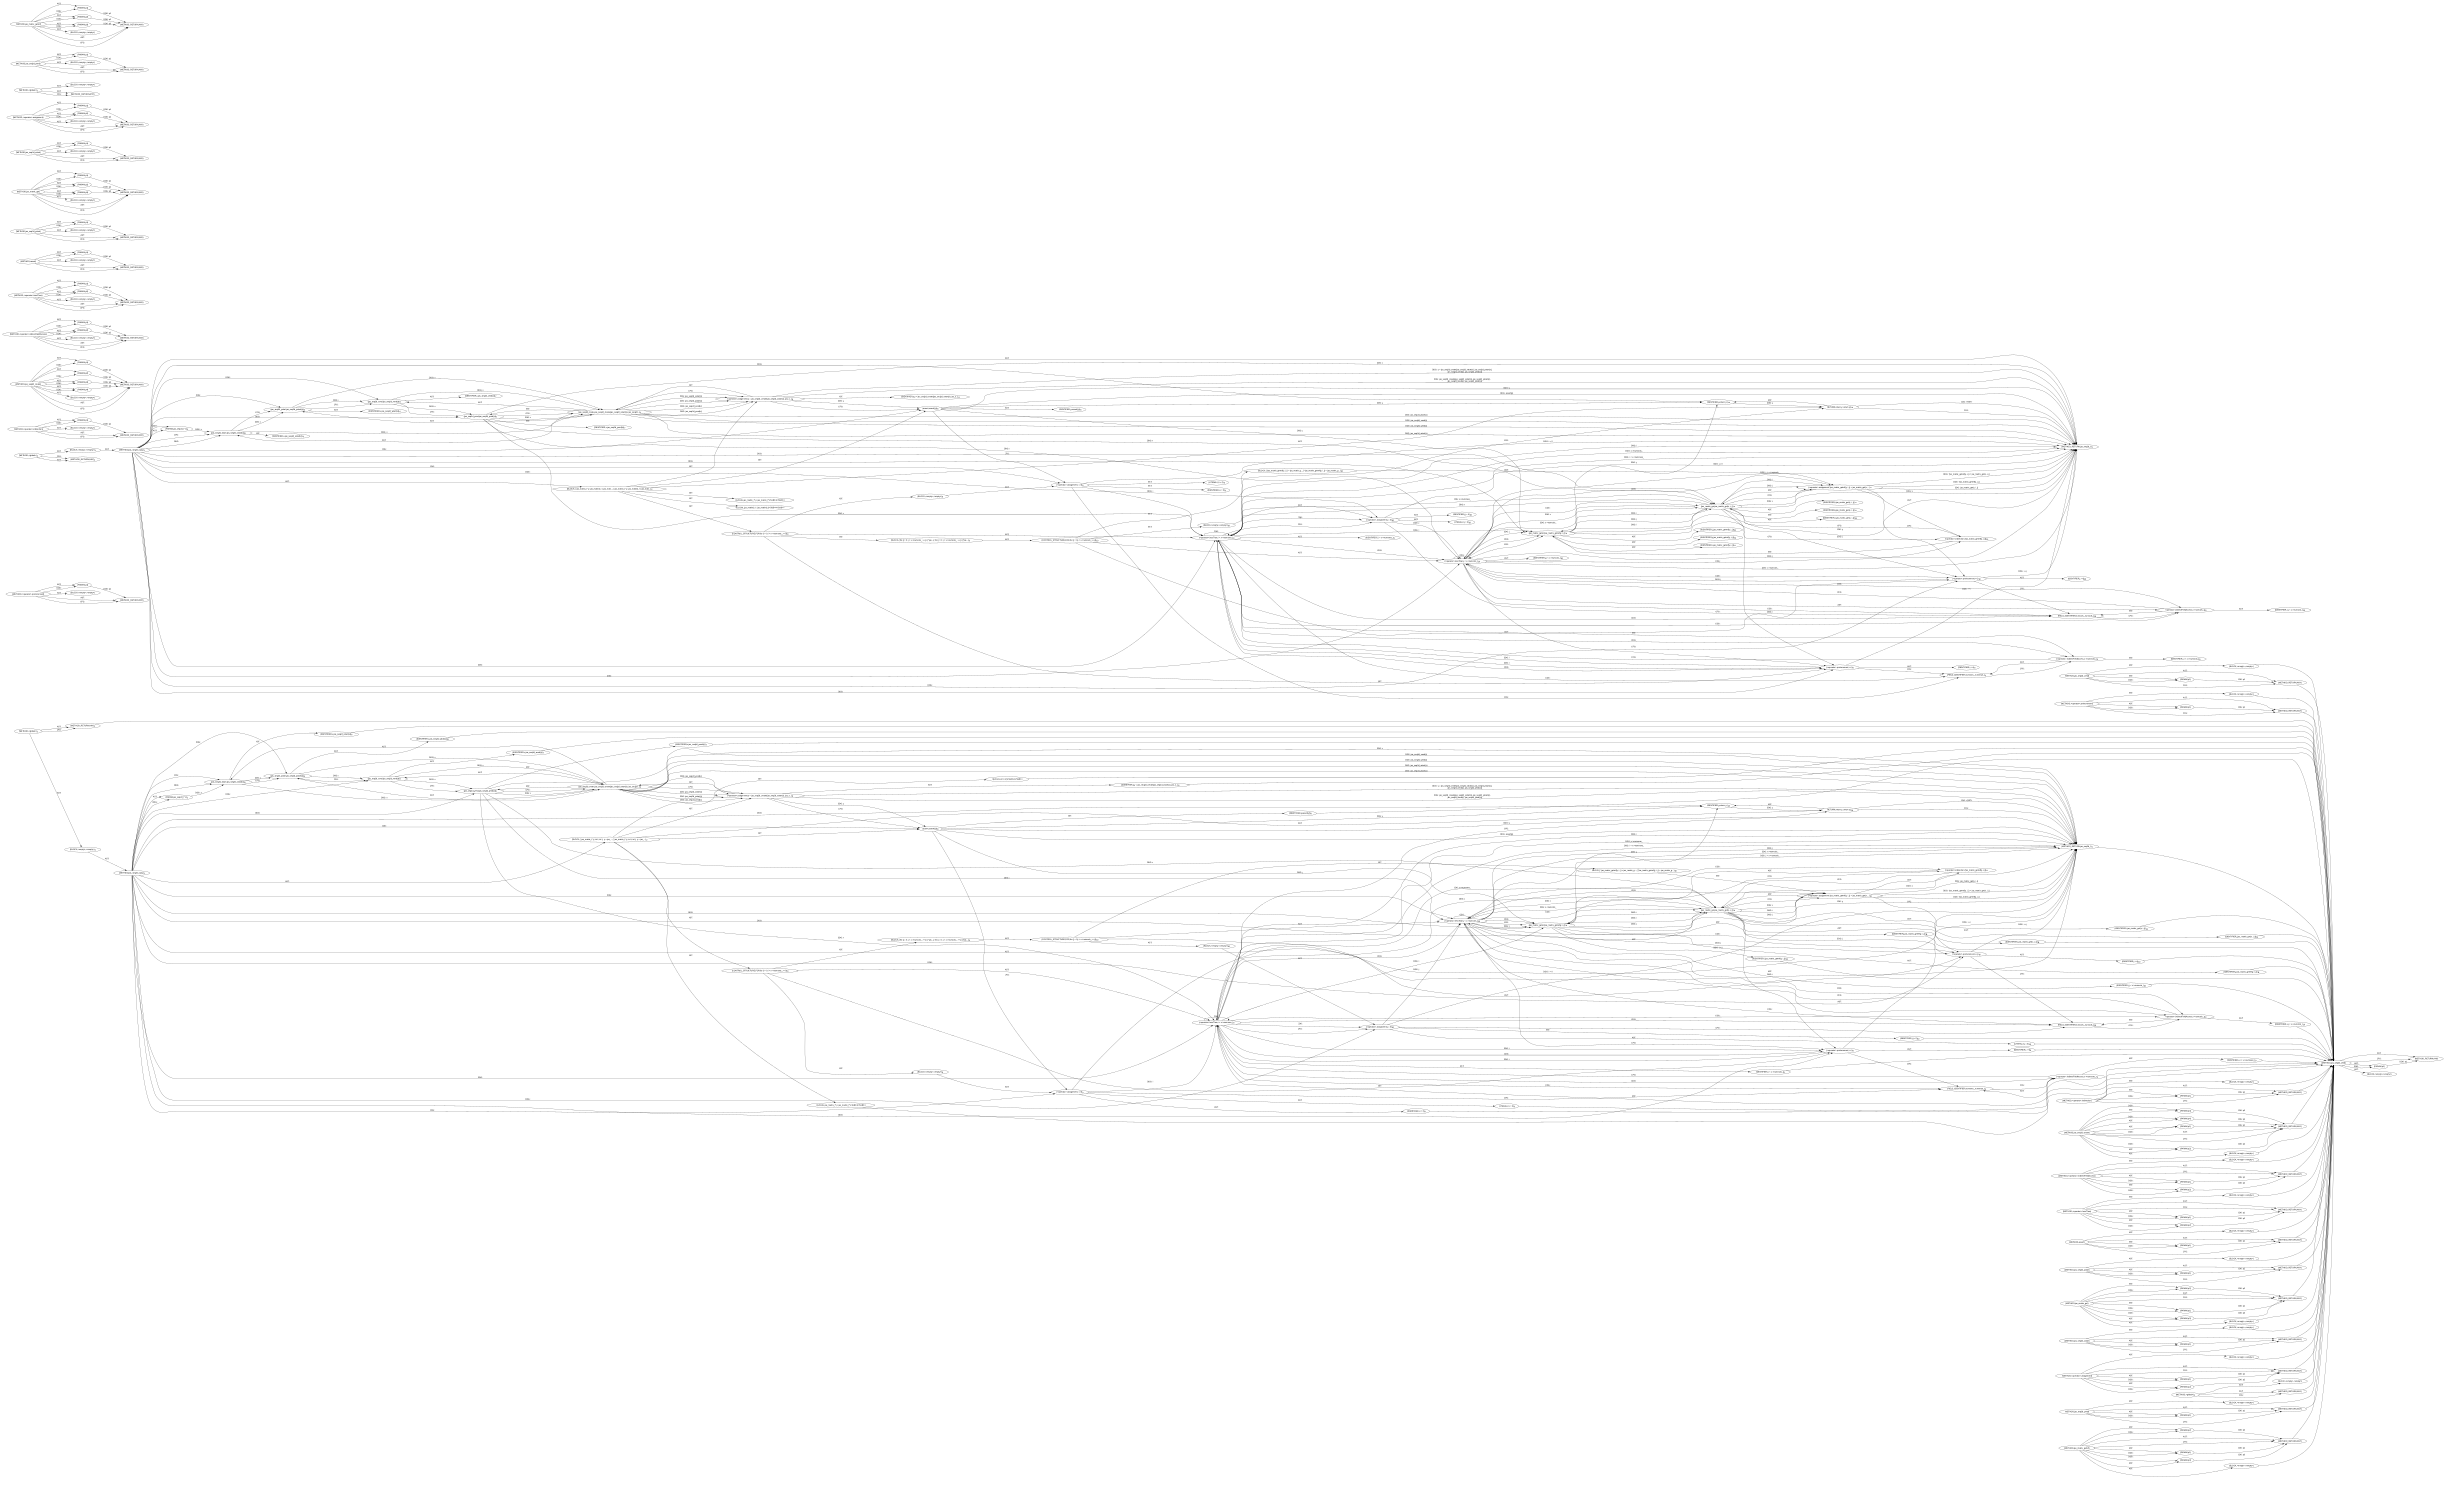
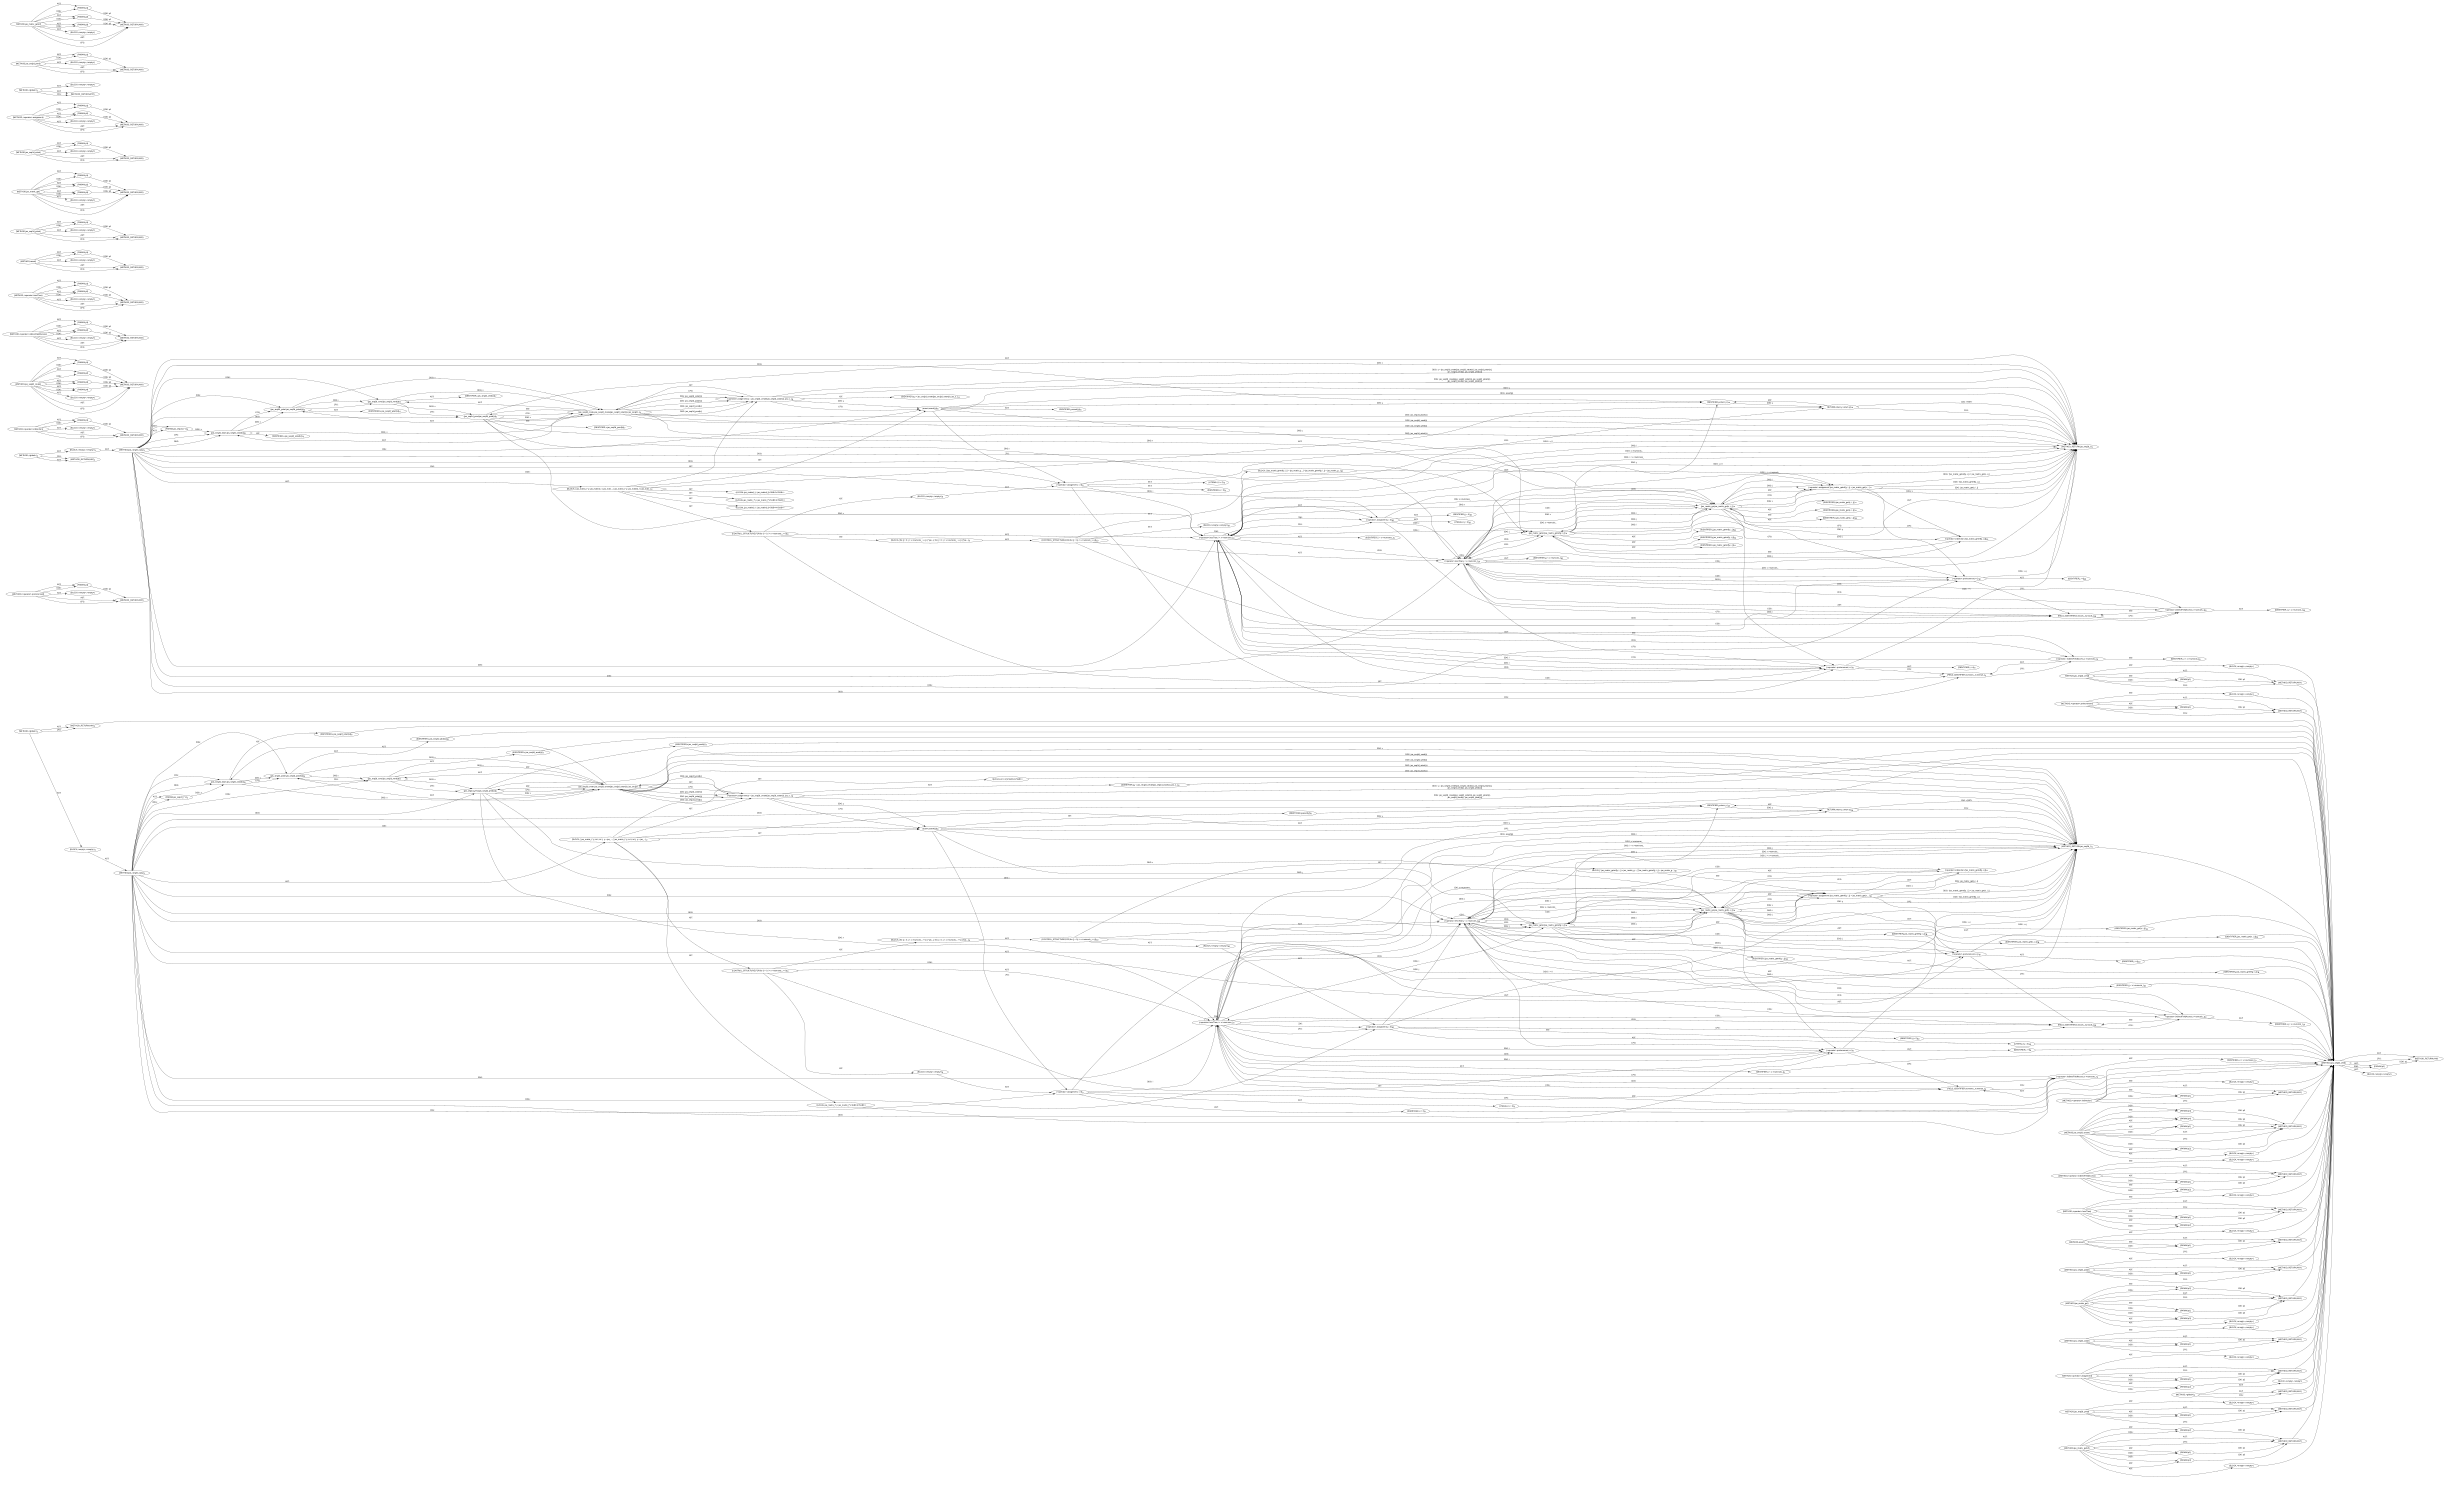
node "<(LOCAL,jas_matind_t j: jas_matind_t)<SUB>5</SUB>>": added
